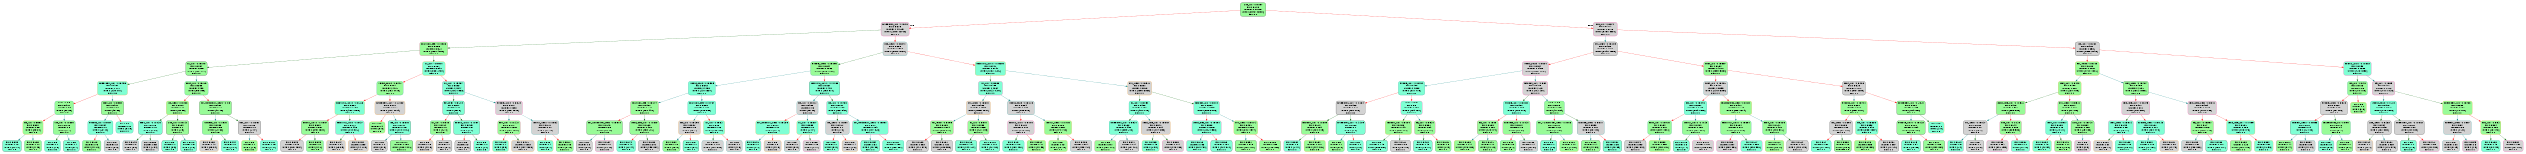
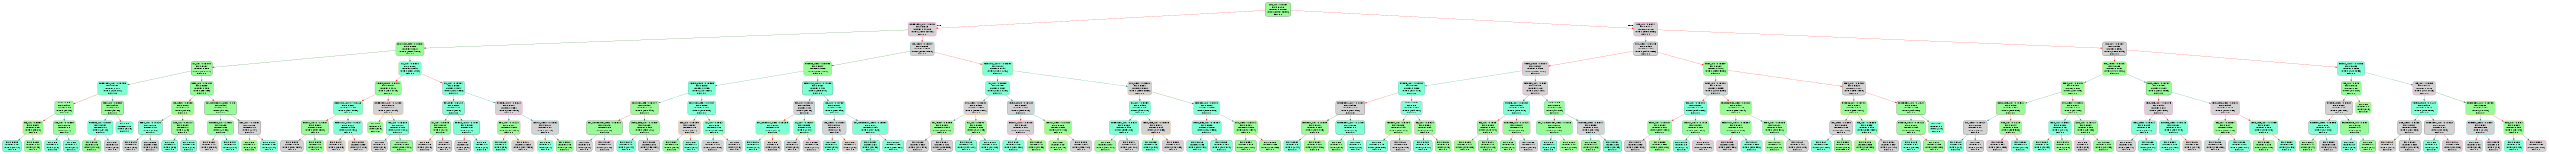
node "gini = 0.296 samples = 31 value = [50, 11] class = 0": color darkorange -> black
node "gini = 0.288 samples = 149 value = [42, 199] class = 1": added
